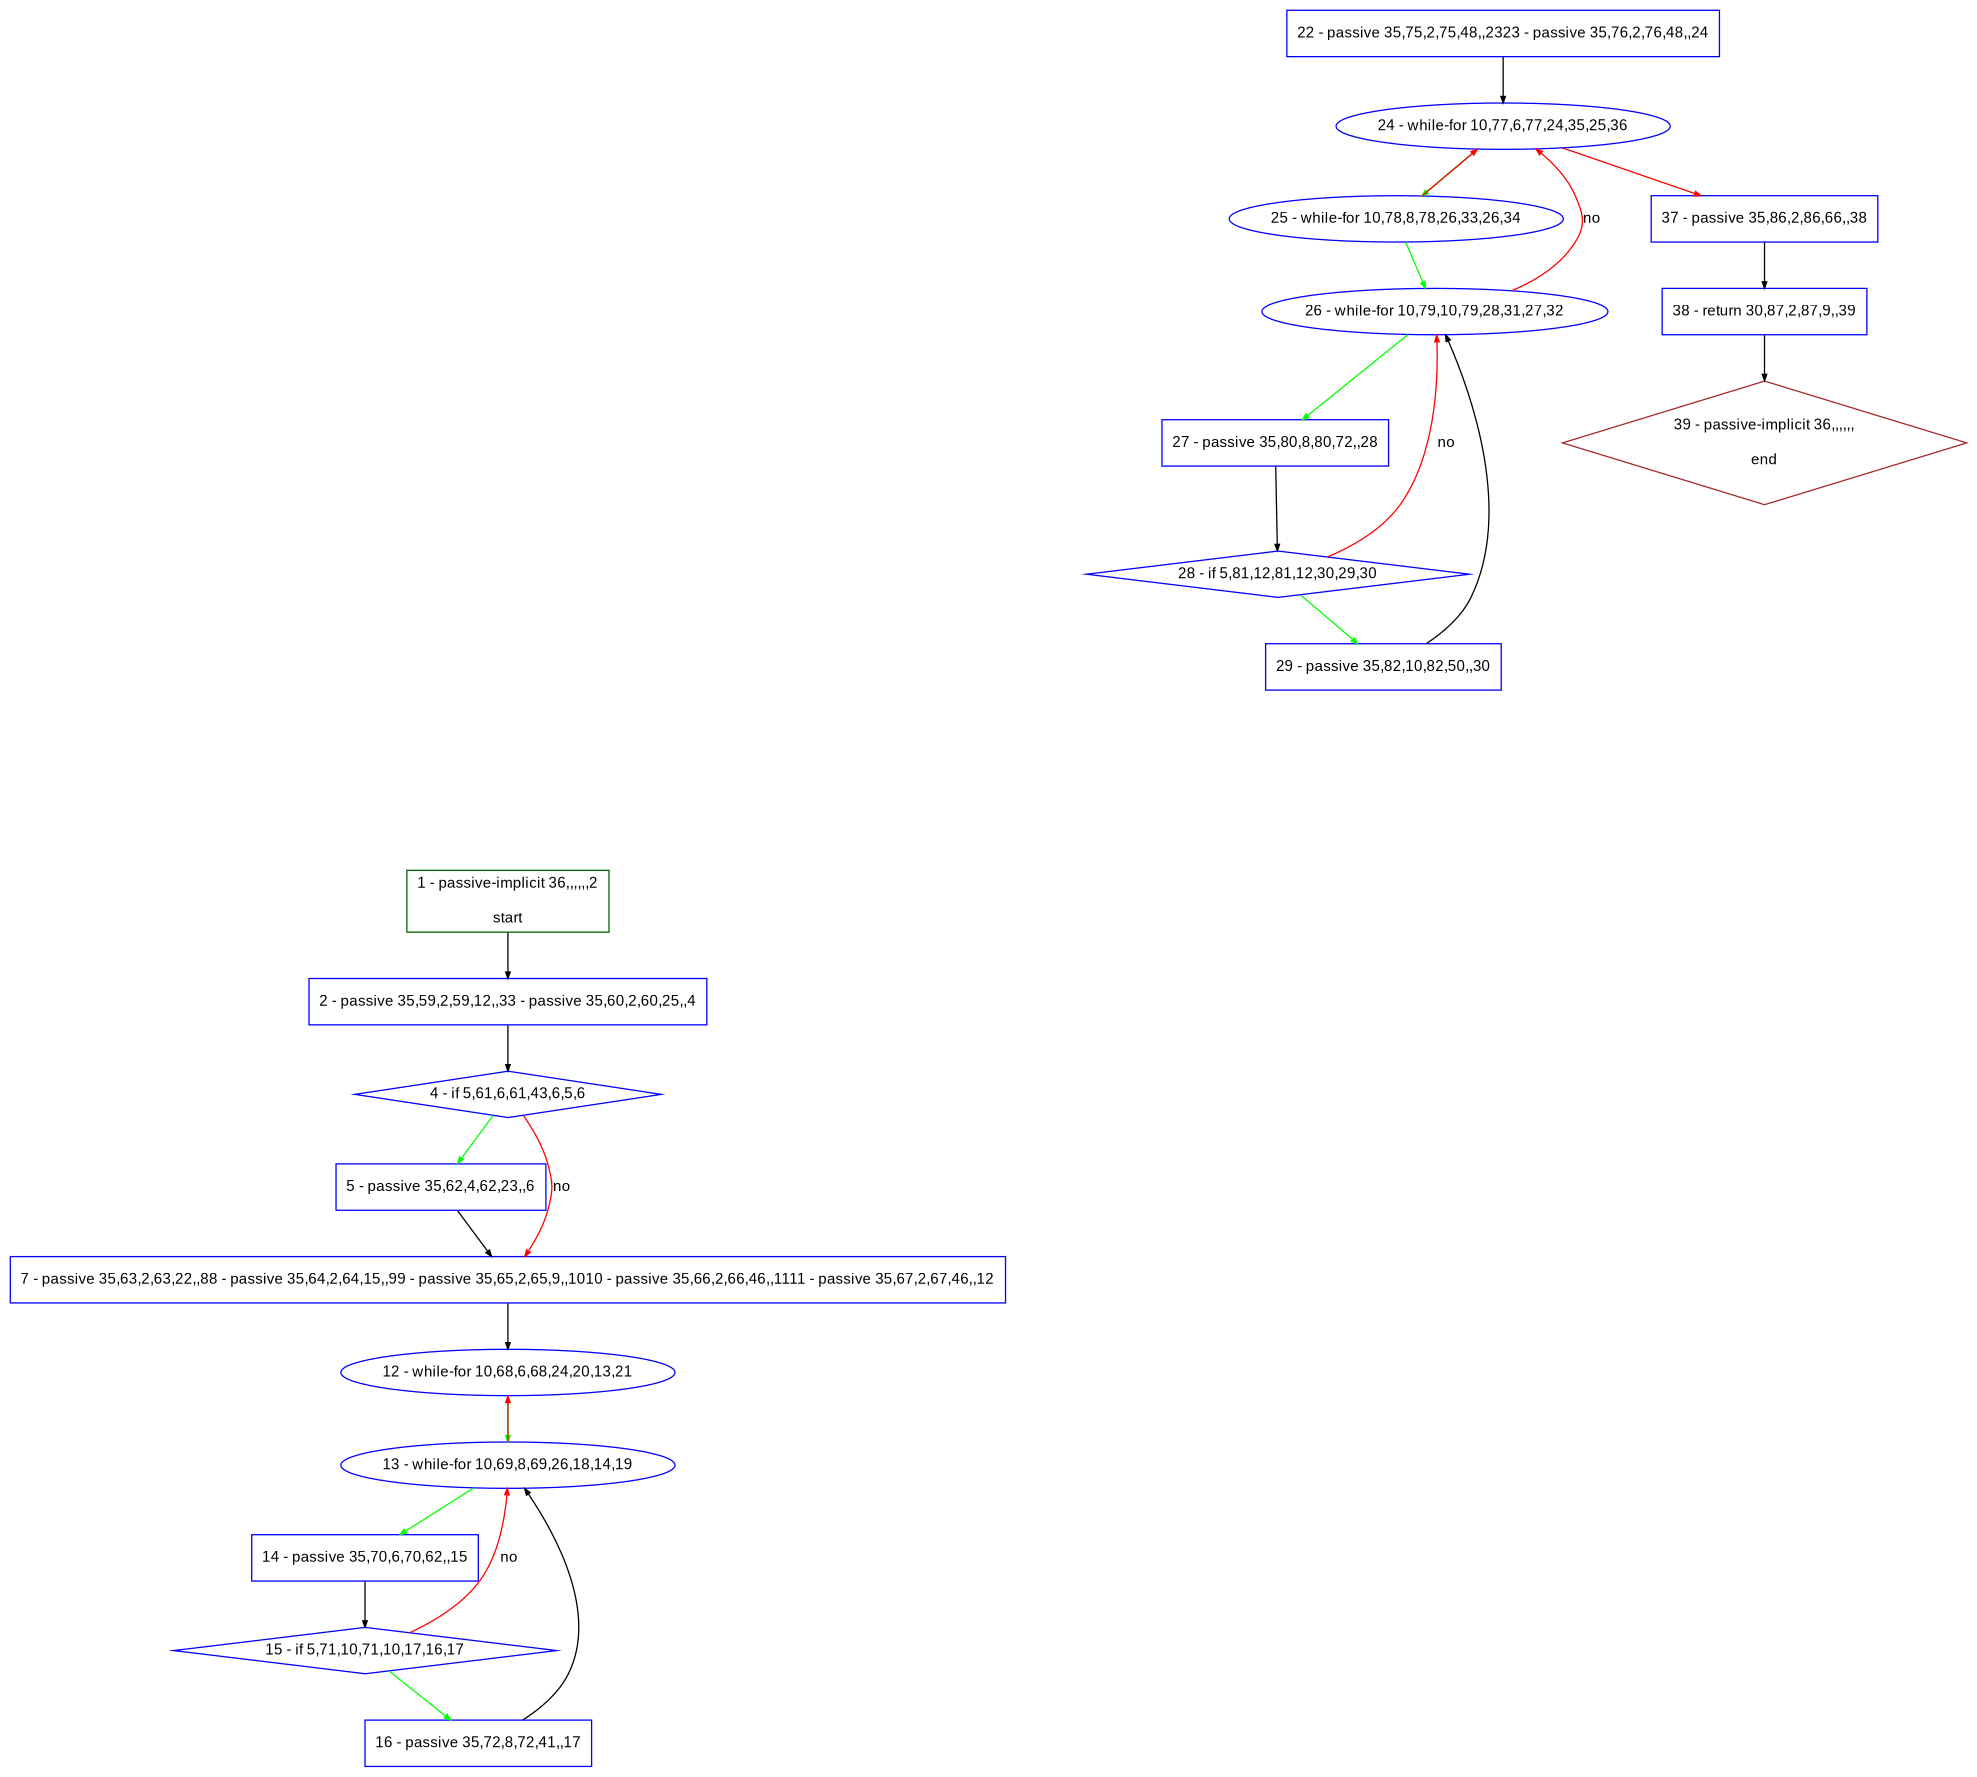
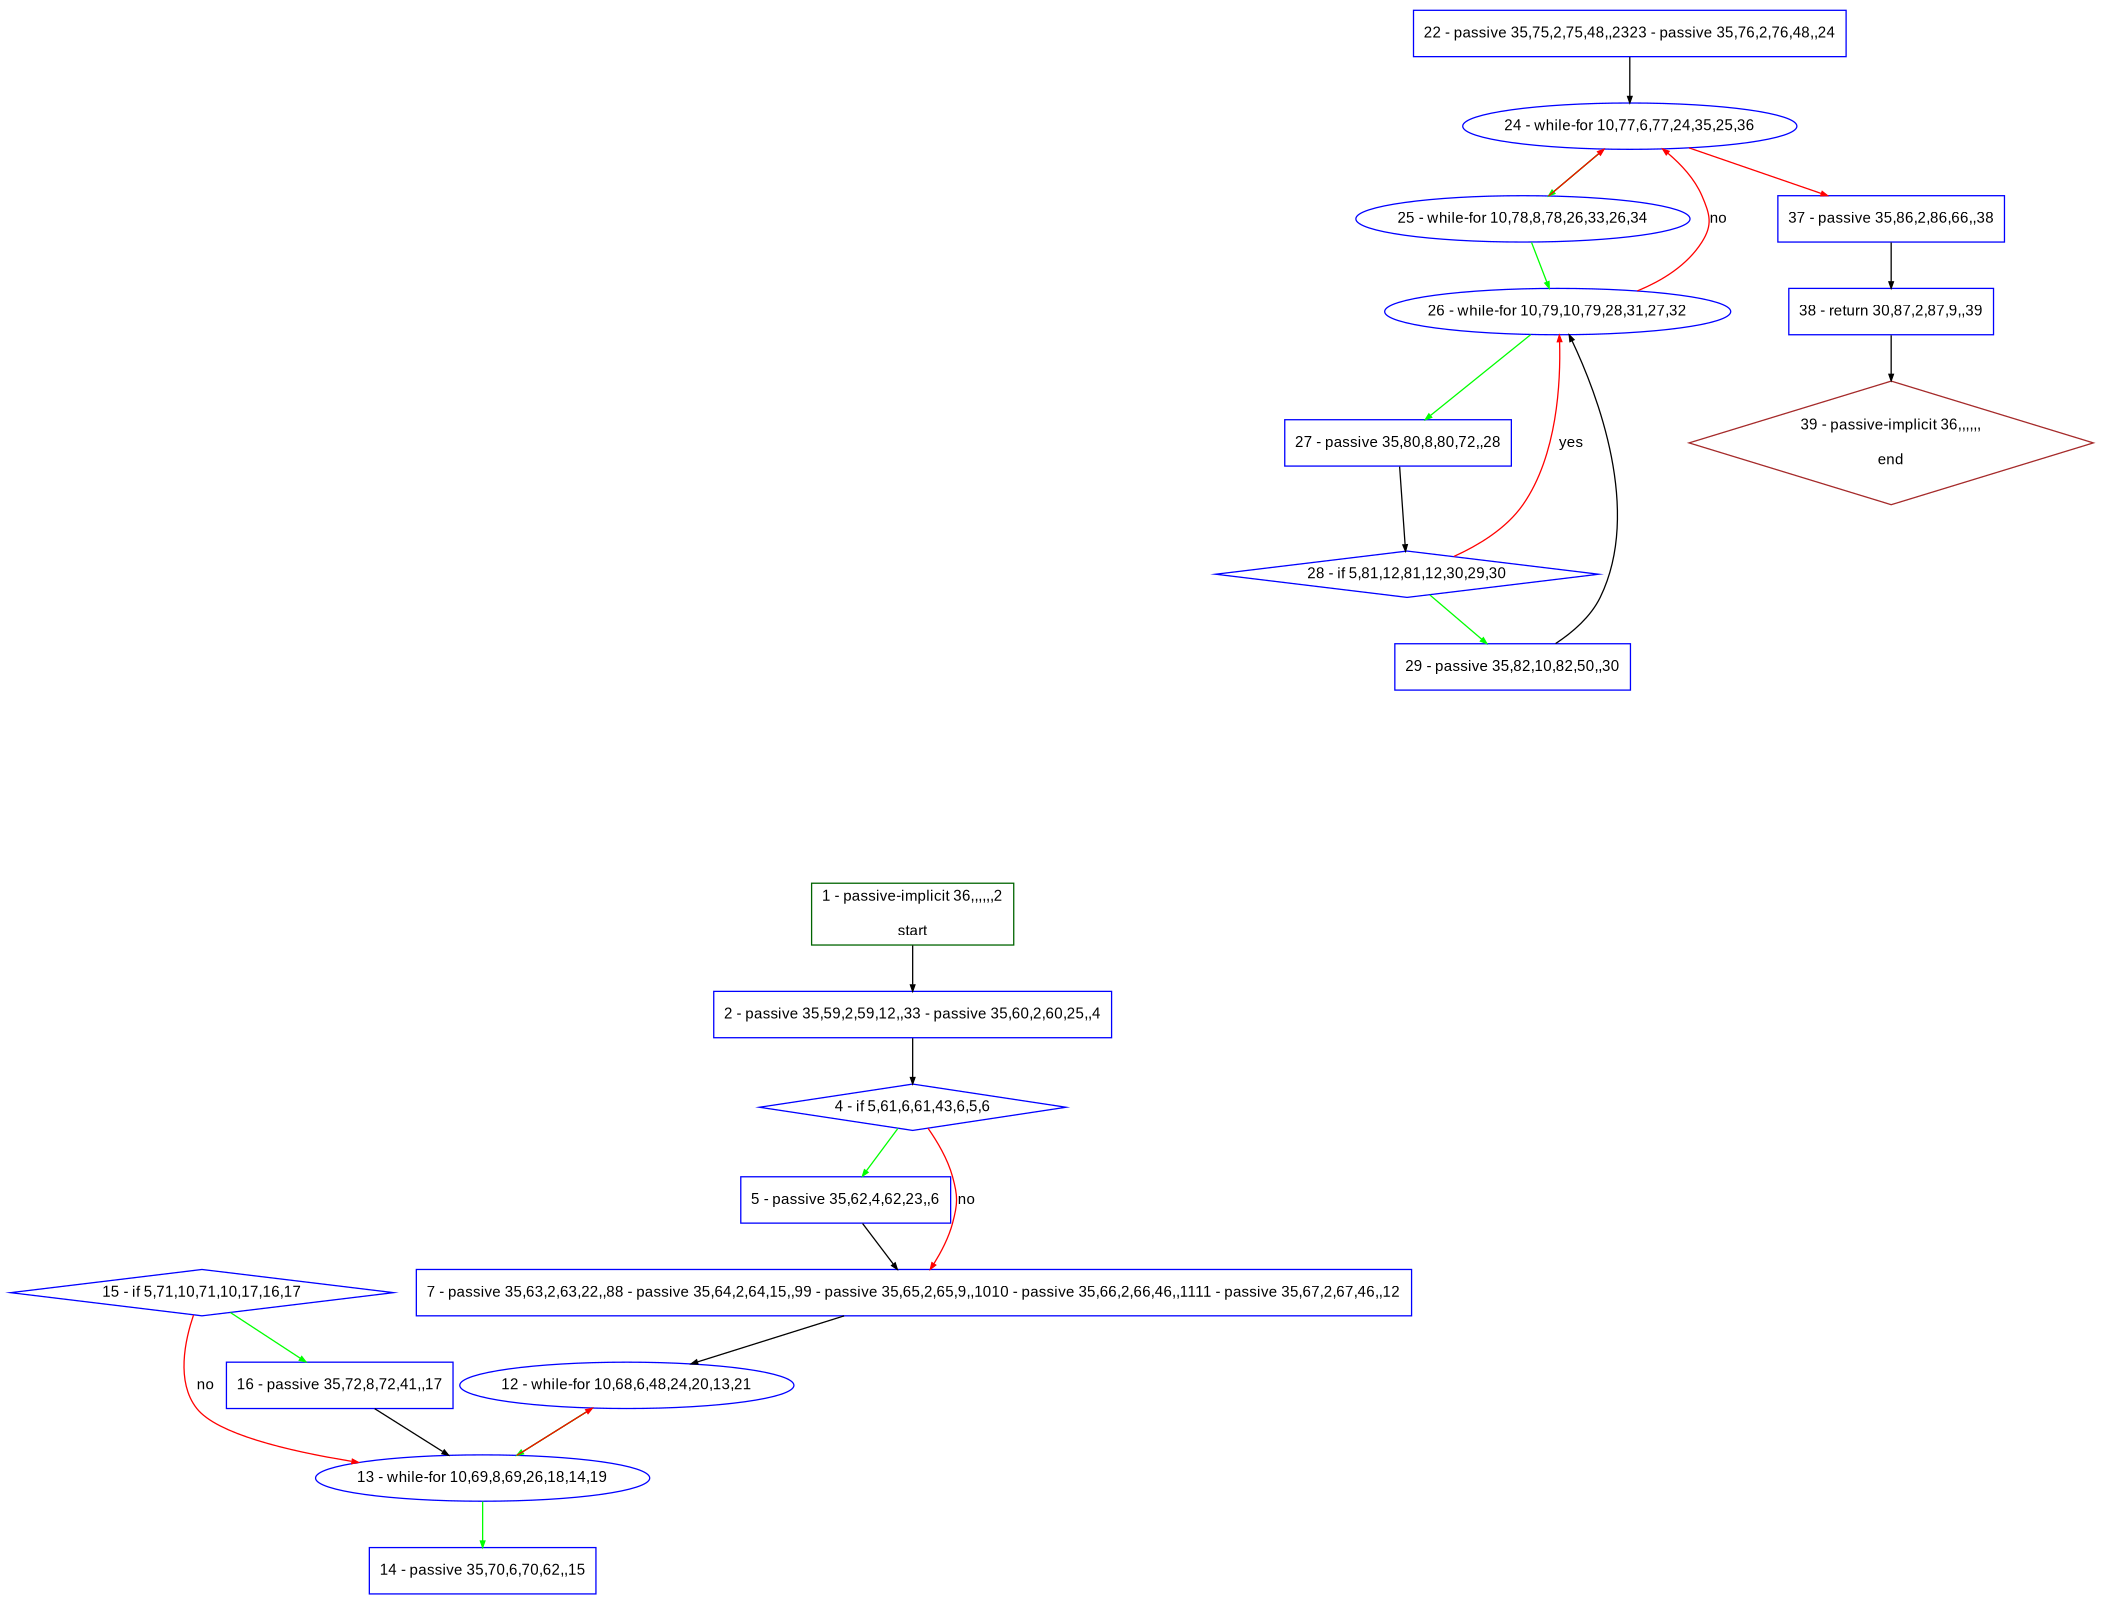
edge "28 - if 5,81,12,81,12,30,29,30" -> "26 - while-for 10,79,10,79,28,31,27,32": label "no" -> "yes"
node "12 - while-for 10,68,6,68,24,20,13,21": label "12 - while-for 10,68,6,68,24,20,13,21" -> "12 - while-for 10,68,6,48,24,20,13,21"
edge "14 - passive 35,70,6,70,62,,15" -> "15 - if 5,71,10,71,10,17,16,17": removed
